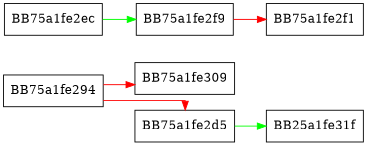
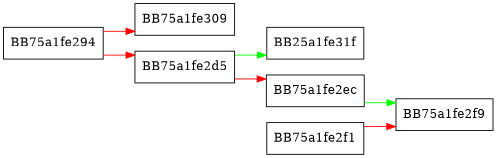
edge "BB75a1fe2f9" -> "BB75a1fe2f1": reversed
edge "BB75a1fe2d5" -> "BB75a1fe2ec": added
